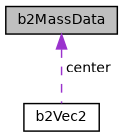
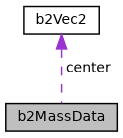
edge "b2Vec2" -> "b2MassData": reversed
